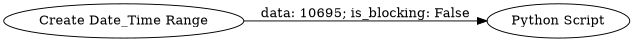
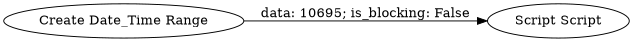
node "Python Script": label "Python Script" -> "Script Script"
